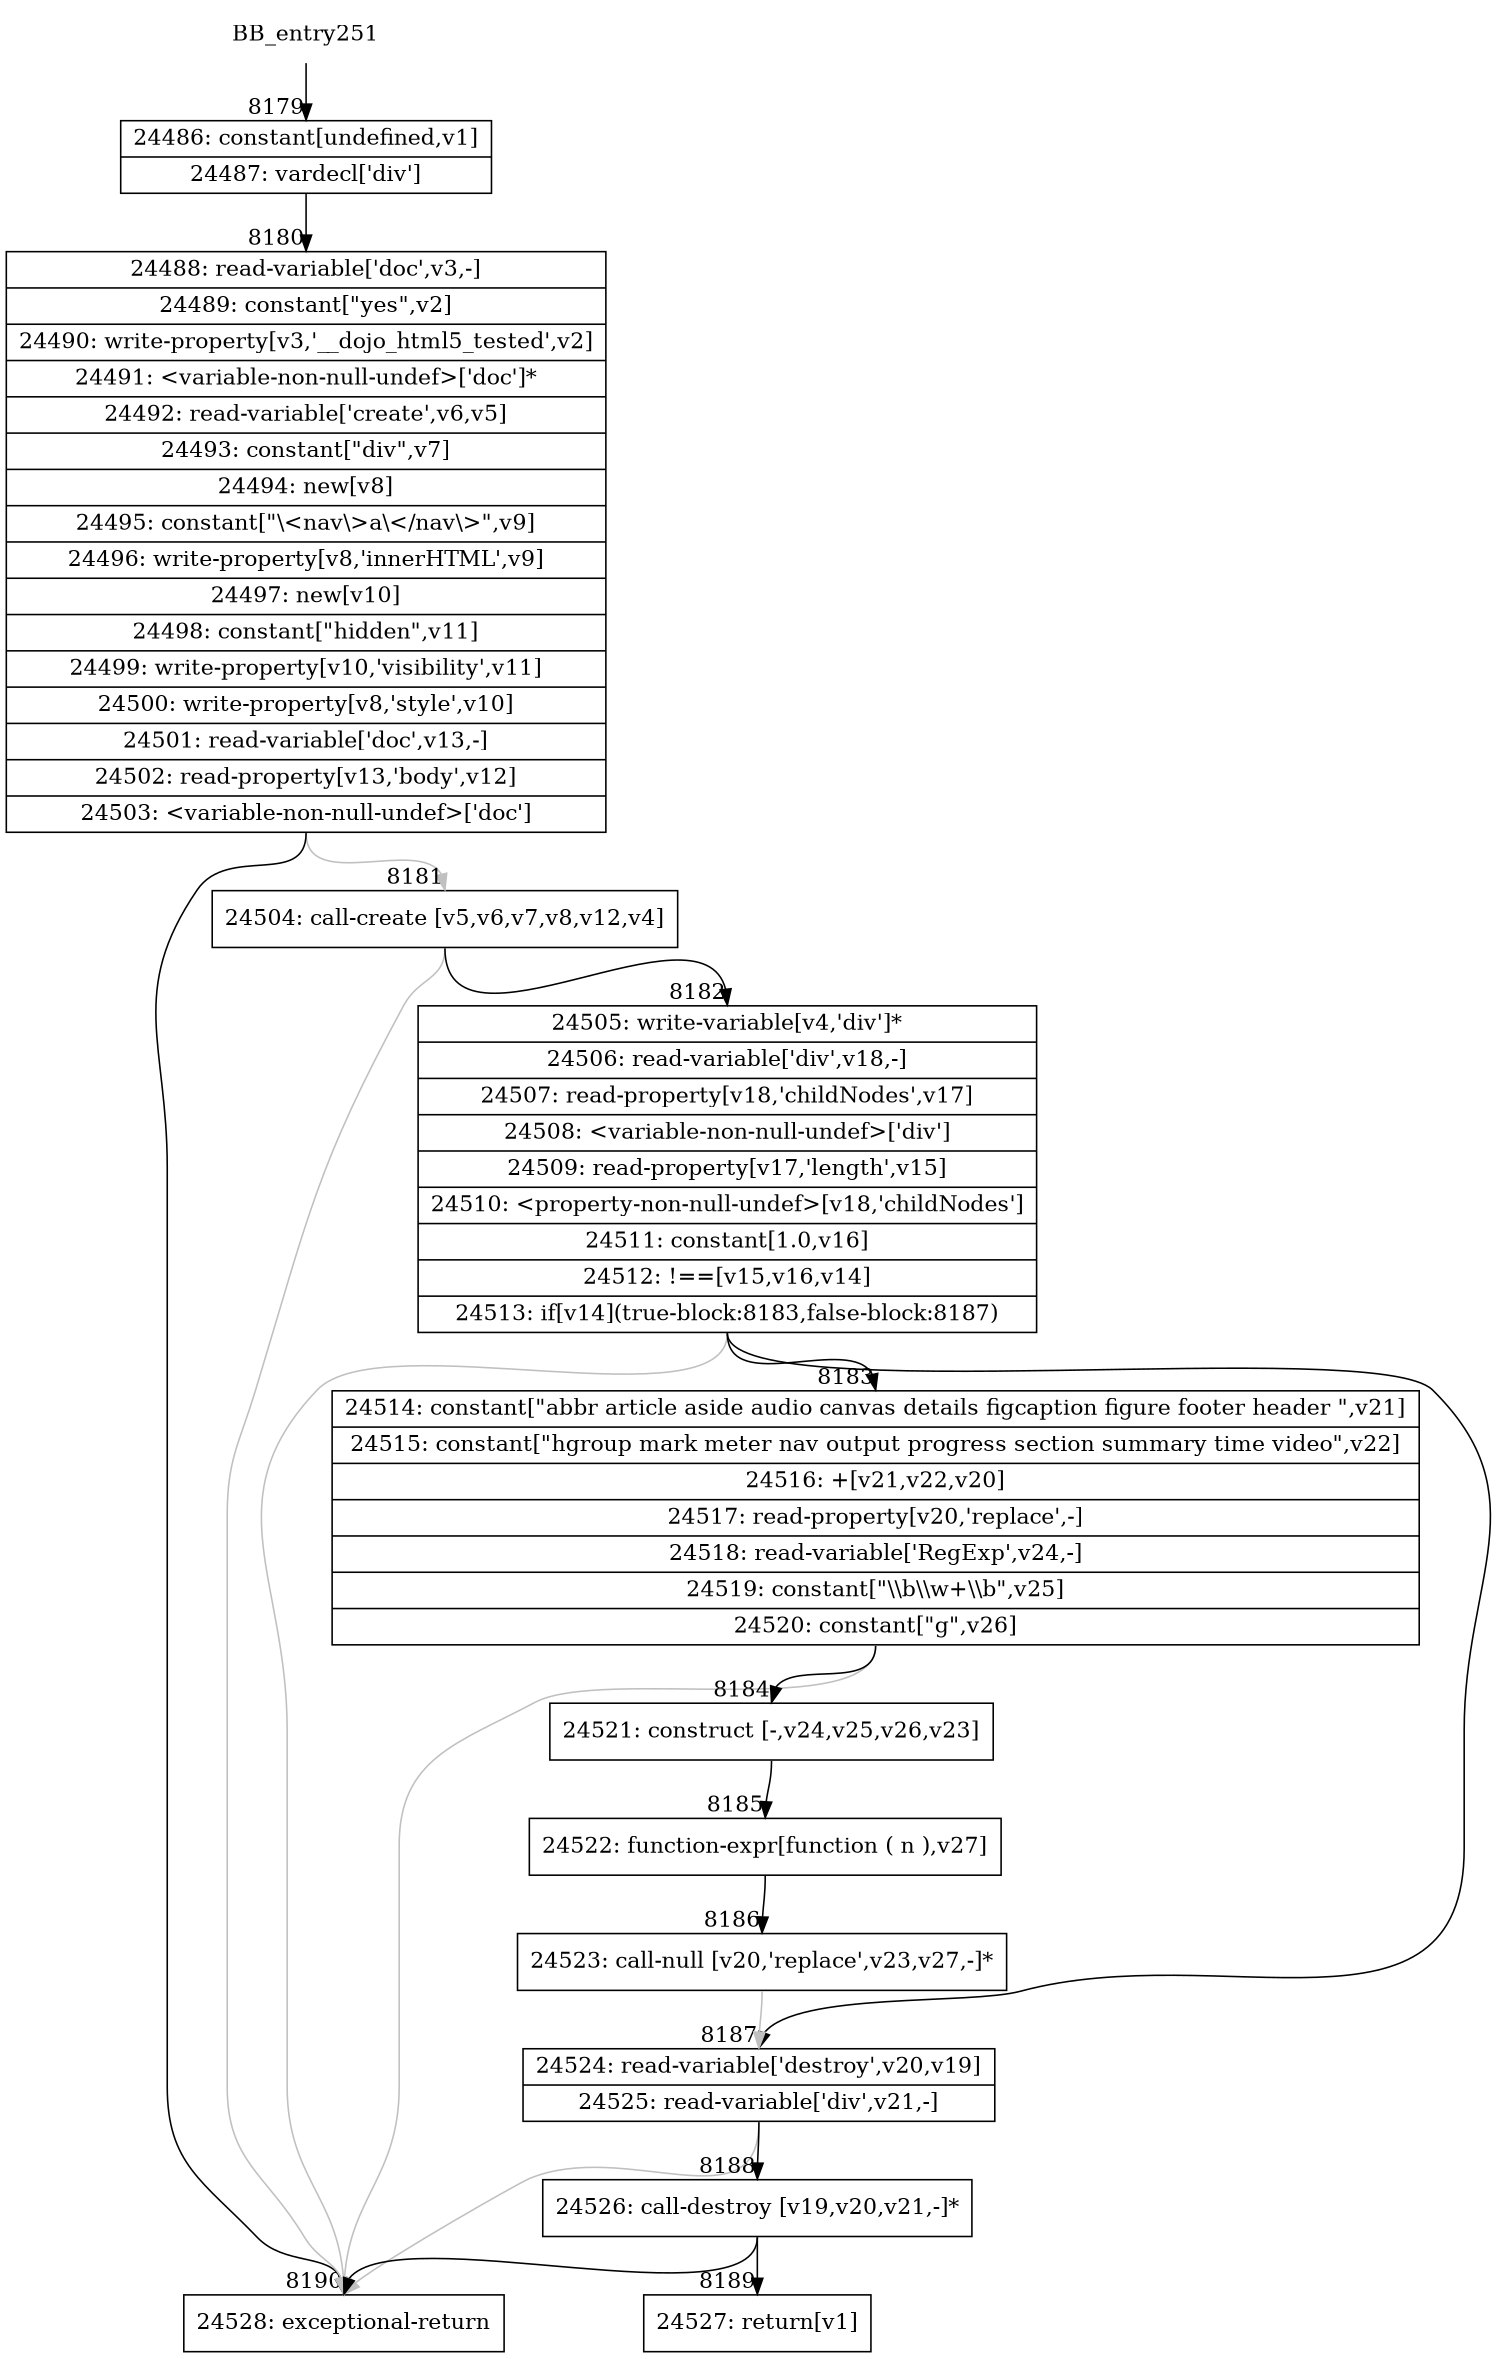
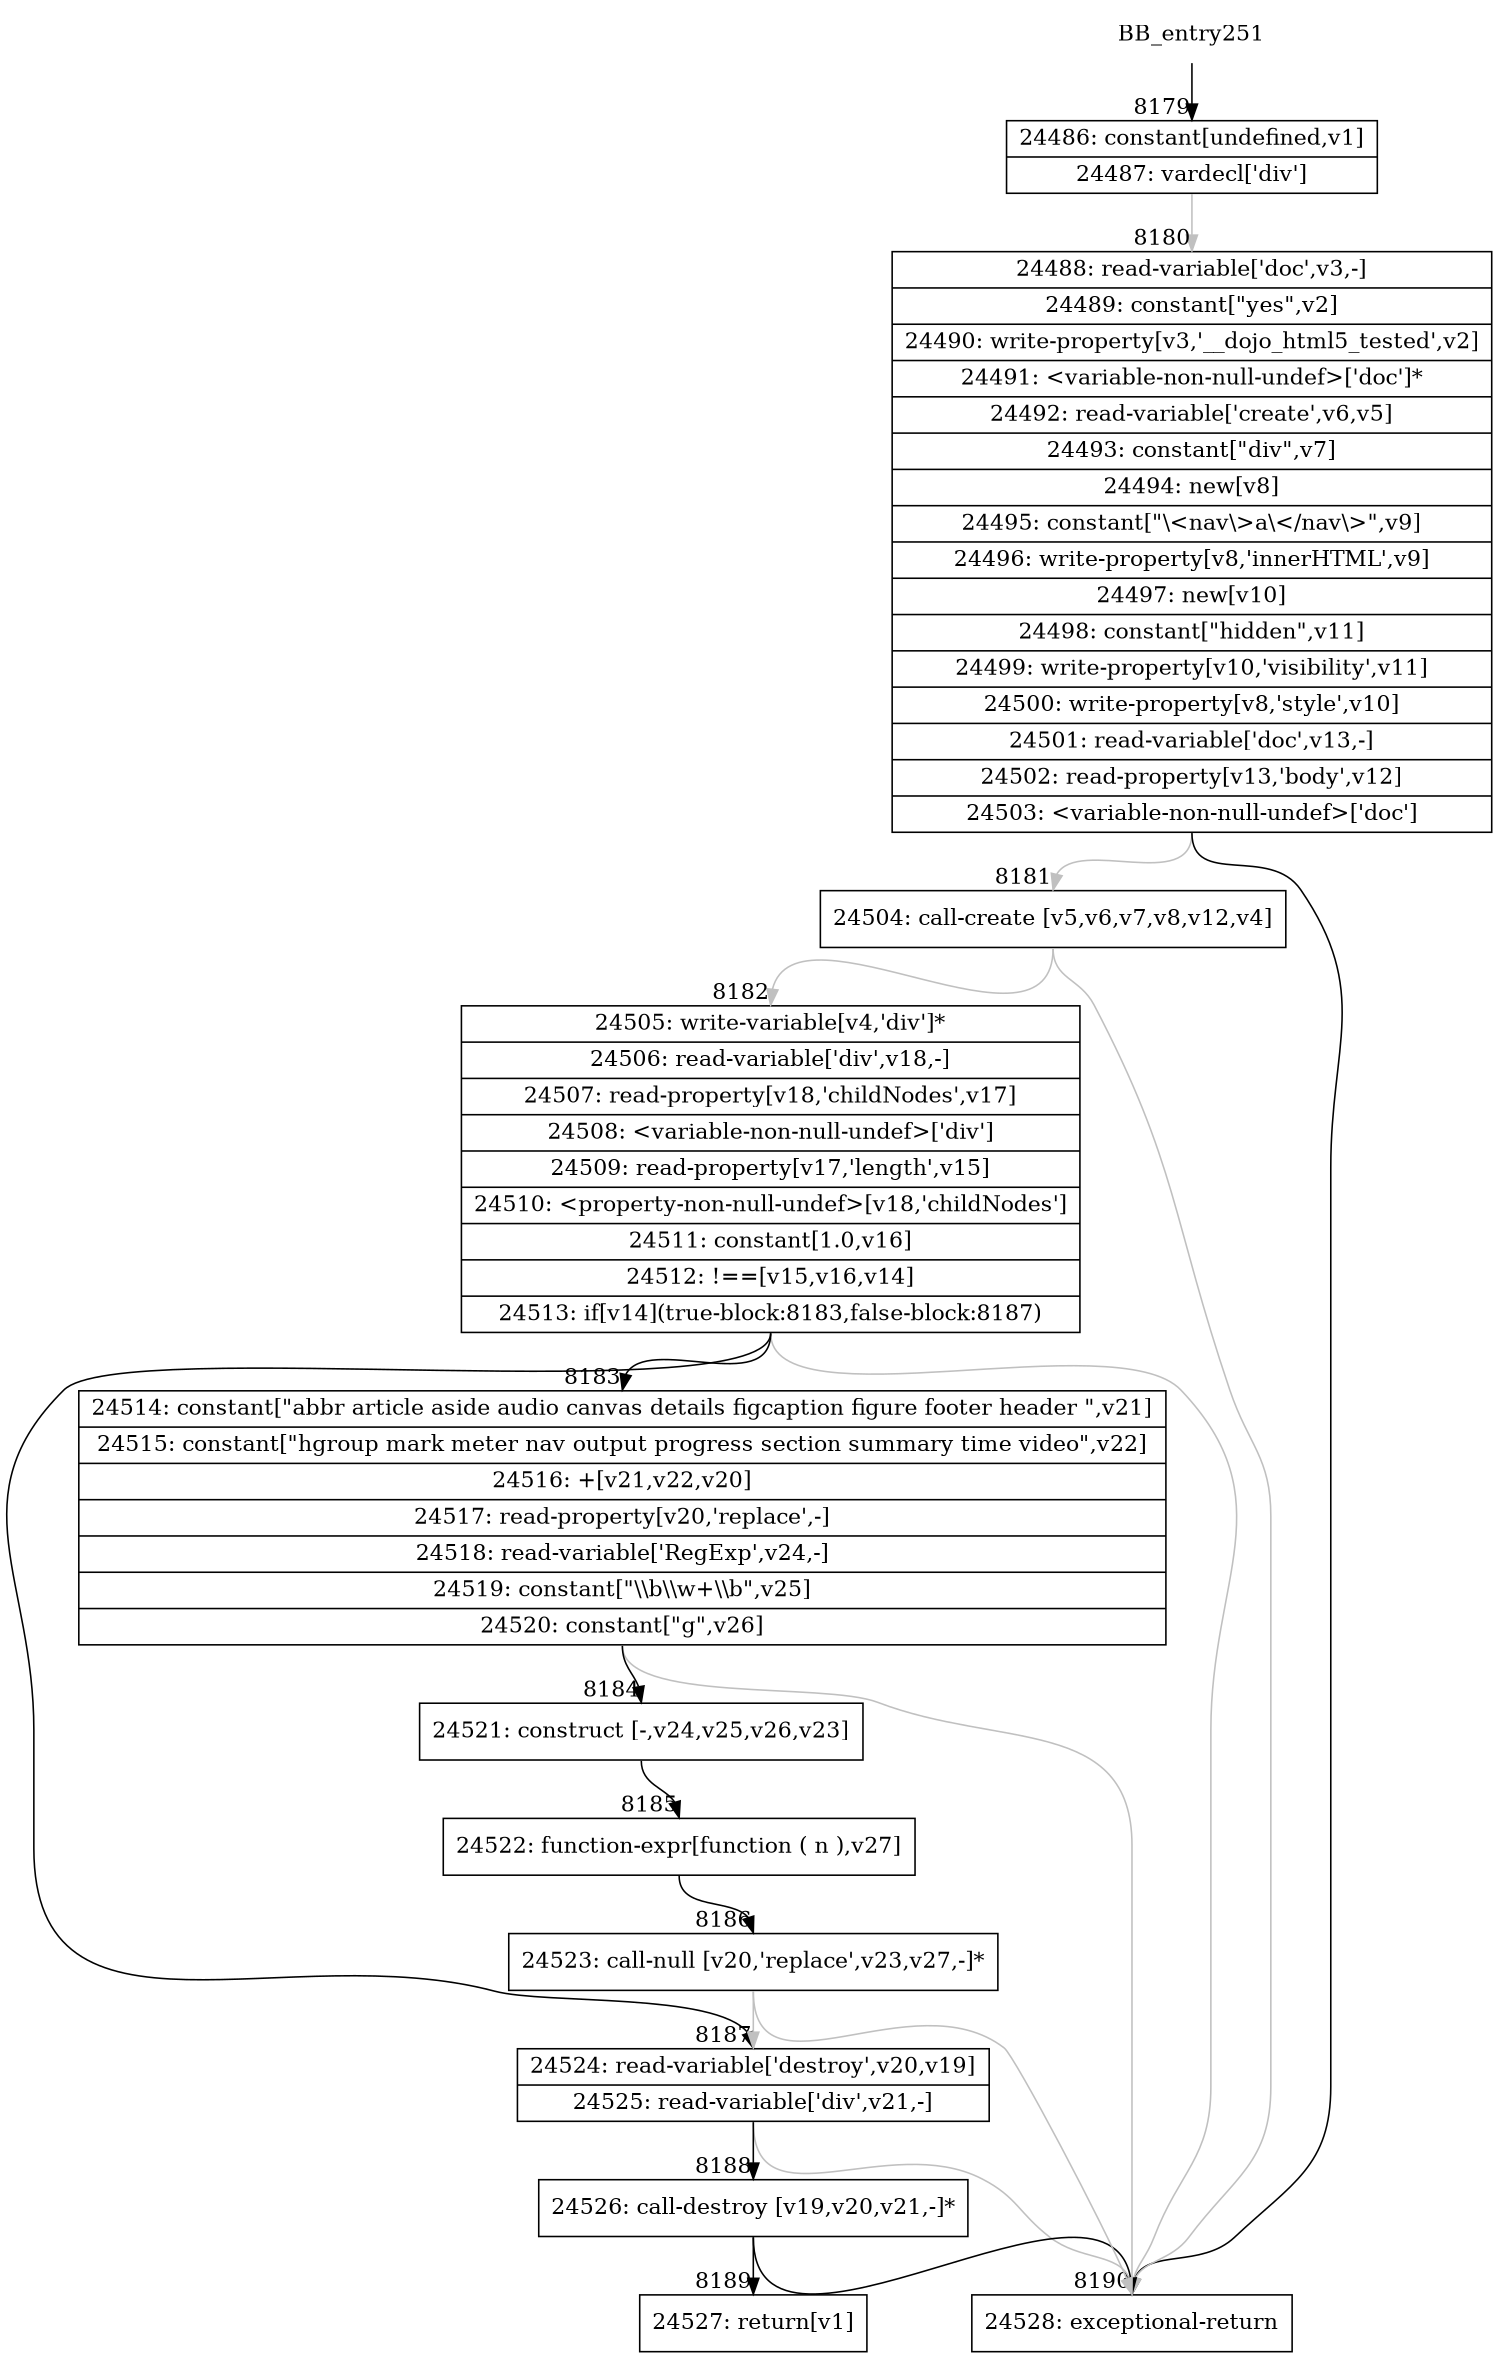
edge "24486: constant[undefined,v1]" -> "24488: read-variable['doc',v3,-]": color black -> gray
edge "24504: call-create [v5,v6,v7,v8,v12,v4]" -> "24505: write-variable[v4,'div']*": color black -> gray
edge "24523: call-null [v20,'replace',v23,v27,-]*" -> "24528: exceptional-return": added
